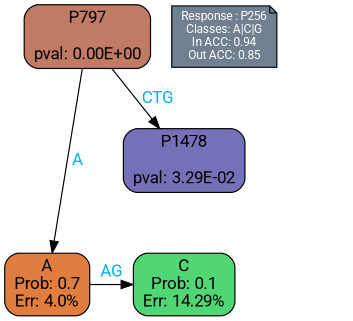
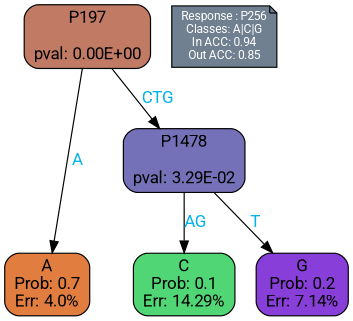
node "P797 pval: 0.00E+00": label "P797 pval: 0.00E+00" -> "P197 pval: 0.00E+00"
edge "A Prob: 0.7 Err: 4.0%" -> "C Prob: 0.1 Err: 14.29%": now "P1478 pval: 3.29E-02" -> "C Prob: 0.1 Err: 14.29%"
node "G Prob: 0.2 Err: 7.14%": added
